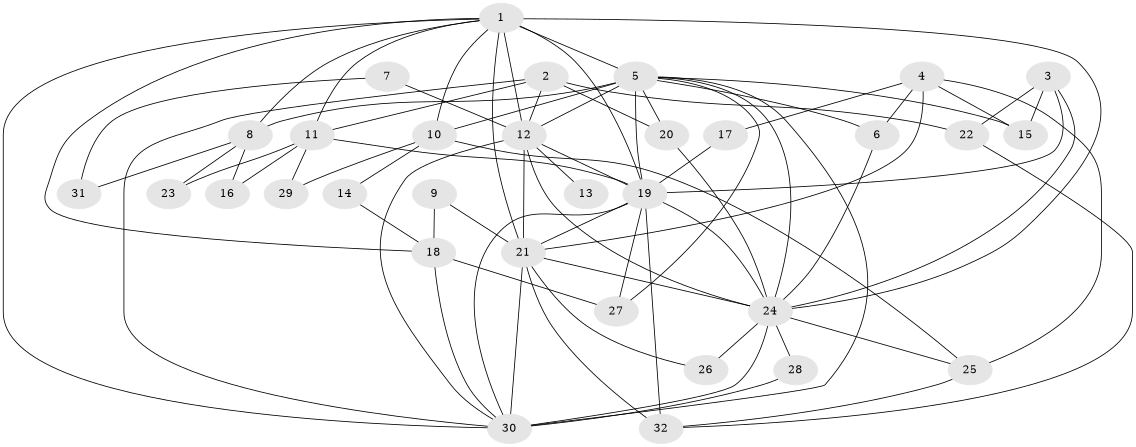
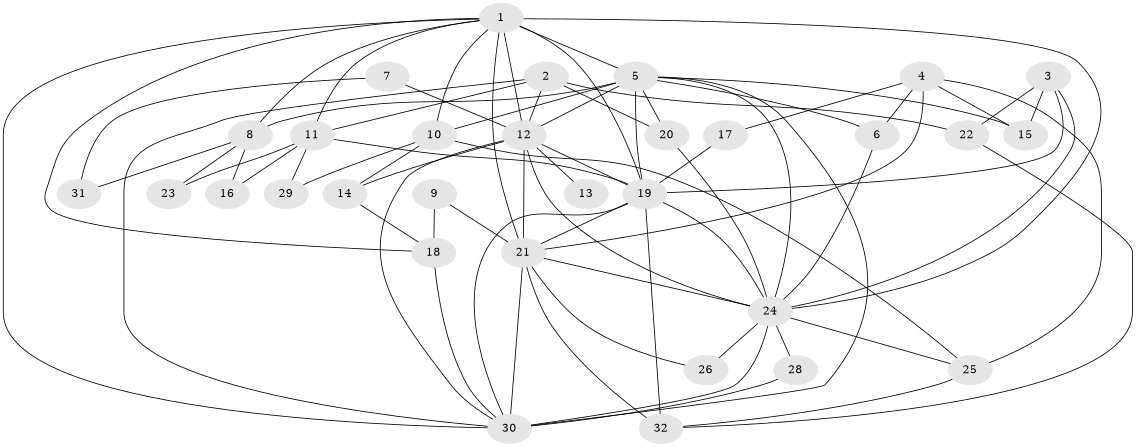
edge "12" -- "14": added
node "27": removed
